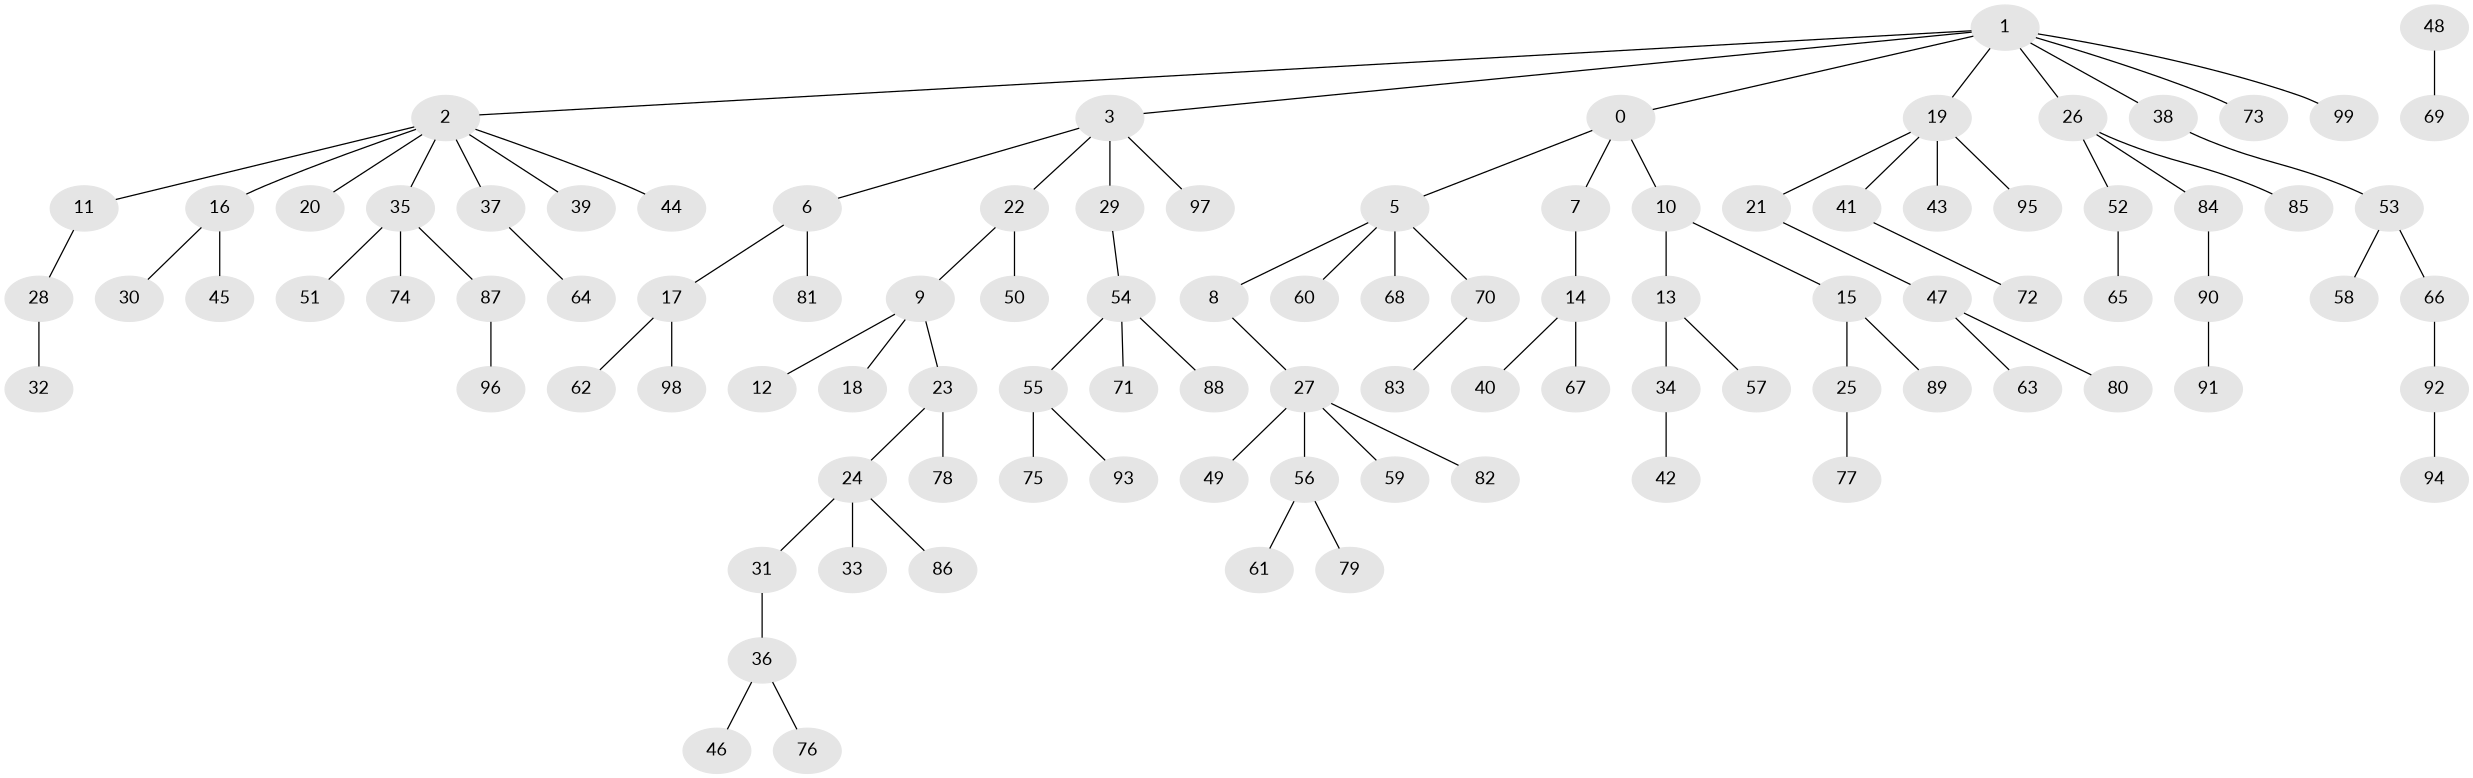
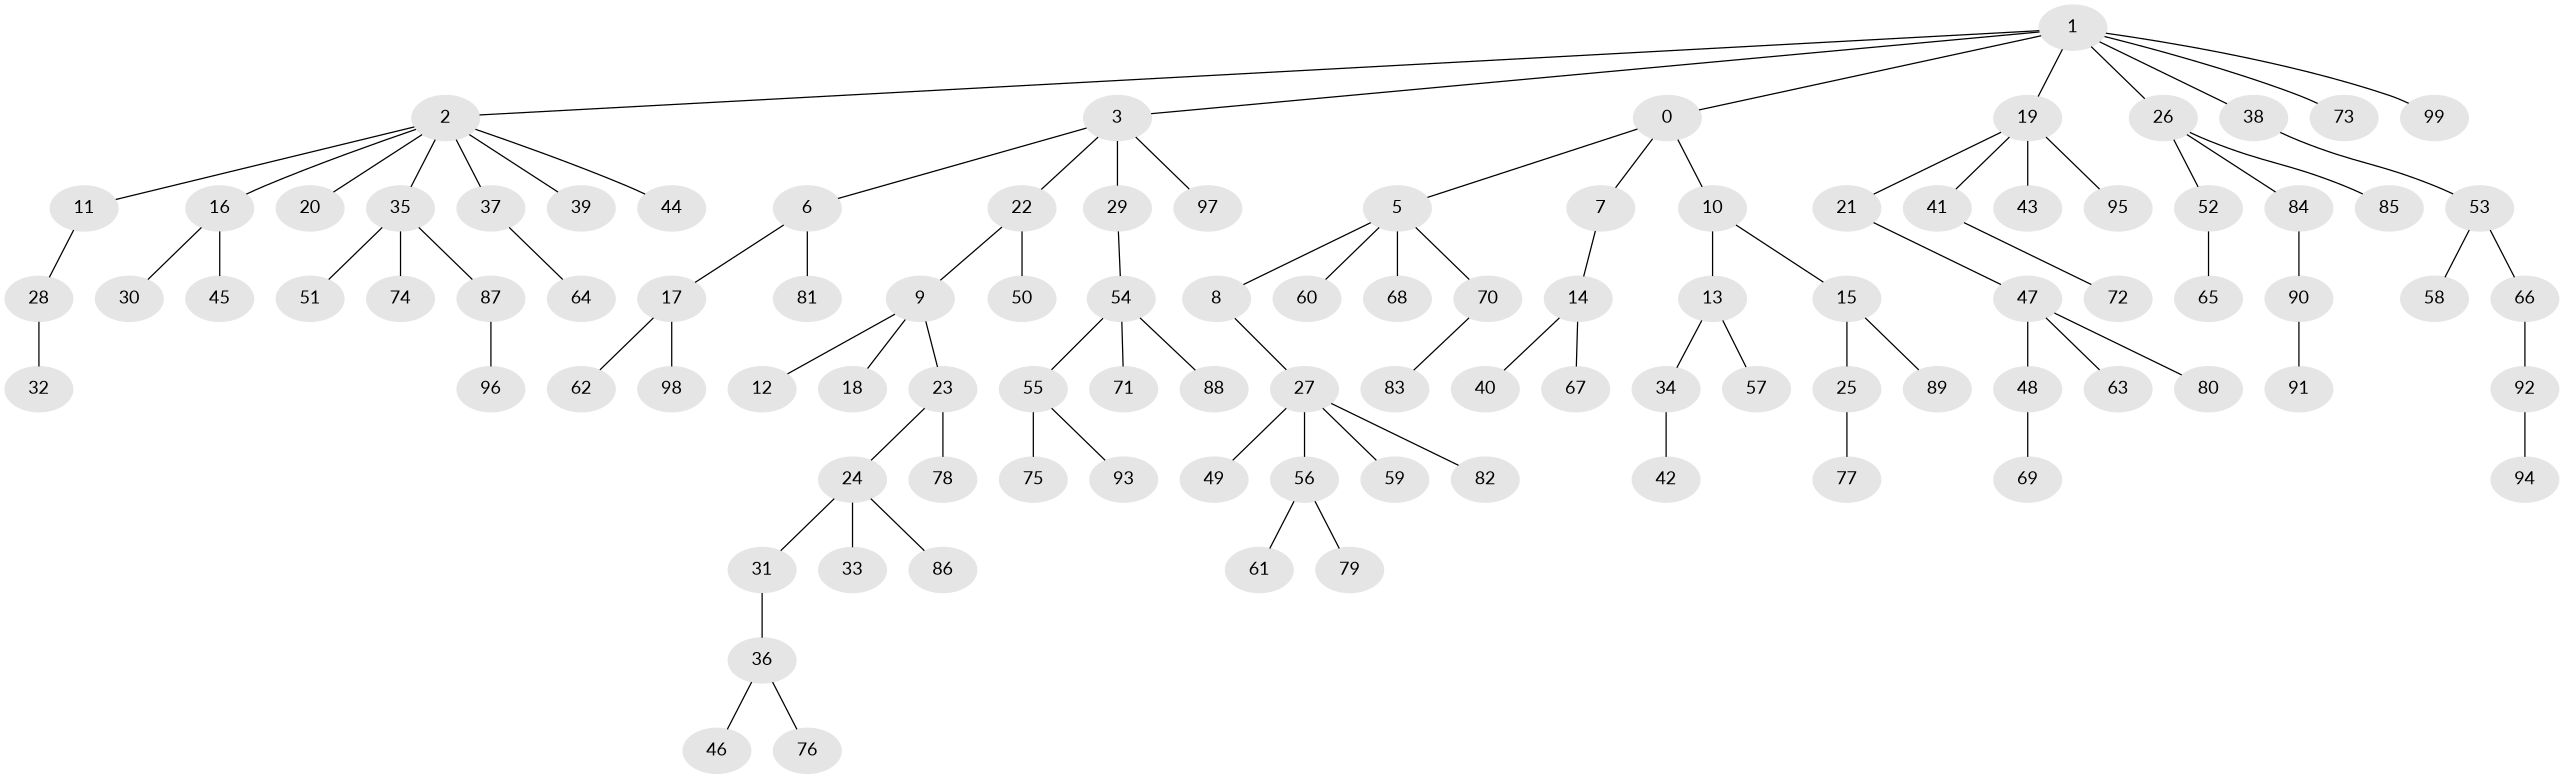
edge "47" -- "48": added
